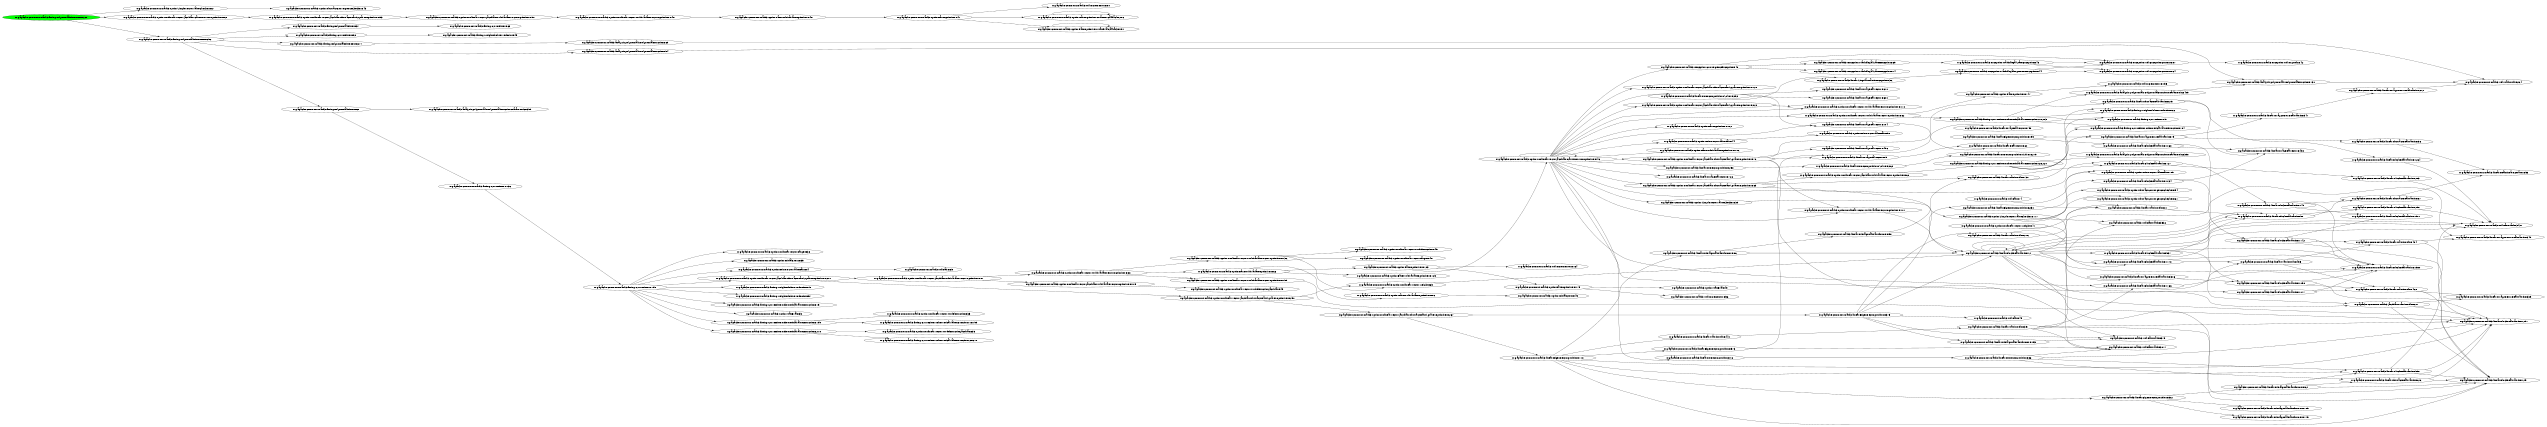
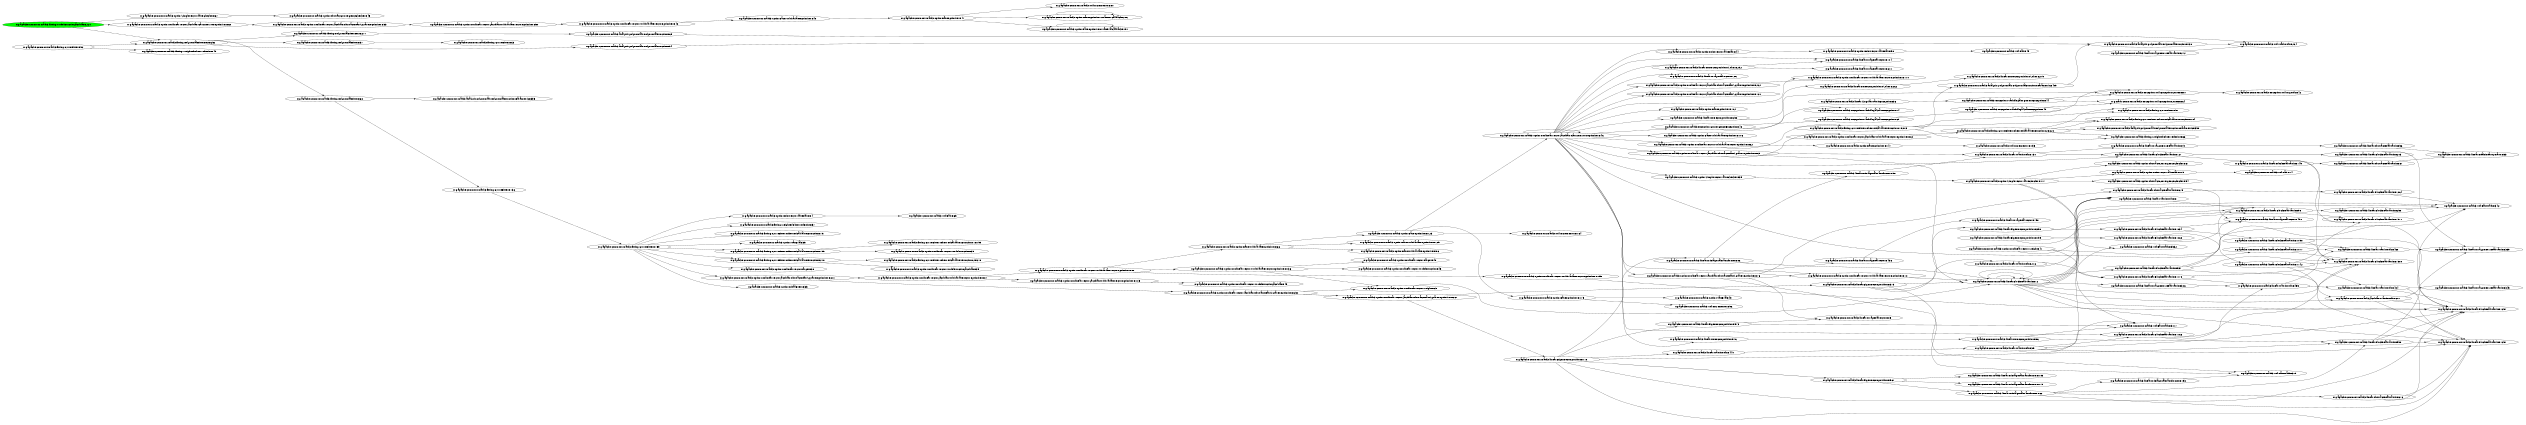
node "org.apache.commons.math3.fitting.PolynomialFitterTest#220": label "org.apache.commons.math3.fitting.PolynomialFitterTest#220" -> "org.apache.commons.math3.fitting.ModelFunctionJacobian#220"
edge "org.apache.commons.math3.fitting.PolynomialFitterTest#252" -> "org.apache.commons.math3.fitting.CurveFitter#92": reversed
node "org.apache.commons.math3.exception.util.ExceptionContext#64": label "org.apache.commons.math3.exception.util.ExceptionContext#64" -> "org.math.commons.math3.exception.util.ExceptionContext#64"
edge "org.apache.commons.math3.linear.LUDecomposition$Solver#292" -> "org.apache.commons.math3.linear.SingularMatrixException#36": removed
node "org.apache.commons.math3.linear.ArrayRealVector#600": removed
node "org.apache.commons.math3.linear.Array2DRowRealMatrix#547": removed
edge "org.apache.commons.math3.linear.EigenDecomposition#199" -> "org.apache.commons.math3.linear.Array2DRowRealMatrix#79": now "org.apache.commons.math3.linear.EigenDecomposition#199" -> "org.apache.commons.math3.linear.MatrixUtils#81"
node "org.apache.commons.math3.linear.RealVector#60": removed
edge "org.apache.commons.math3.linear.BlockRealMatrix#72" -> "org.apache.commons.math3.linear.Array2DRowRealMatrix#345": removed
edge "org.apache.commons.math3.linear.BlockRealMatrix#203" -> "org.apache.commons.math3.util.FastMath#3421": now "org.apache.commons.math3.linear.BlockRealMatrix#203" -> "org.apache.commons.math3.linear.Array2DRowRealMatrix#339"
edge "org.apache.commons.math3.util.Pair#74" -> "org.apache.commons.math3.optim.PointVectorValuePair#105": reversed
edge "org.apache.commons.math3.linear.BlockRealMatrix#98" -> "org.apache.commons.math3.linear.AbstractRealMatrix#67": now "org.apache.commons.math3.linear.BlockRealMatrix#98" -> "org.apache.commons.math3.linear.BlockRealMatrix#1571"
edge "org.apache.commons.math3.linear.Array2DRowRealMatrix#306" -> "org.apache.commons.math3.linear.BlockRealMatrix#1098": now "org.apache.commons.math3.linear.Array2DRowRealMatrix#306" -> "org.apache.commons.math3.linear.MatrixUtils#455"
node "org.apache.commons.math3.fitting.WeightedObservedPoint#75": removed
node "org.apache.commons.math3.optim.InitialGuess#45": removed
edge "org.apache.commons.math3.linear.EigenDecomposition#375" -> "org.apache.commons.math3.util.Pair#45": now "org.apache.commons.math3.optim.PointVectorValuePair#58" -> "org.apache.commons.math3.util.Pair#45"
edge "org.apache.commons.math3.linear.EigenDecomposition#375" -> "org.apache.commons.math3.linear.TriDiagonalTransformer#193": now "org.apache.commons.math3.linear.TriDiagonalTransformer#62" -> "org.apache.commons.math3.linear.TriDiagonalTransformer#193"
edge "org.apache.commons.math3.linear.MatrixUtils#468" -> "org.apache.commons.math3.linear.BlockRealMatrix#1251": now "org.apache.commons.math3.linear.MatrixUtils#484" -> "org.apache.commons.math3.linear.BlockRealMatrix#1251"
edge "org.apache.commons.math3.linear.LUDecomposition#86" -> "org.apache.commons.math3.linear.BlockRealMatrix#1257": now "org.apache.commons.math3.optim.nonlinear.vector.Weight#41" -> "org.apache.commons.math3.linear.BlockRealMatrix#1257"
edge "org.apache.commons.math3.linear.LUDecomposition#86" -> "org.apache.commons.math3.linear.AbstractRealMatrix#616": removed
